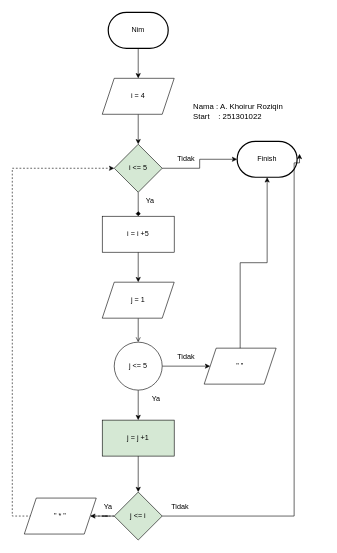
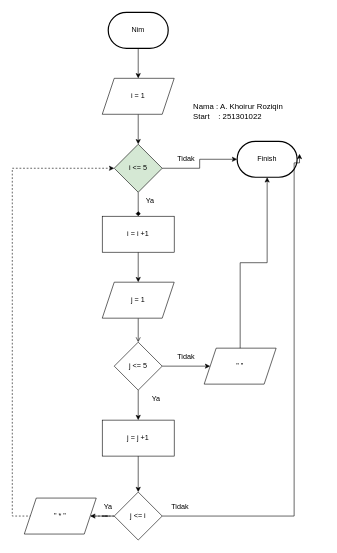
node "i = 4": label "i = 4" -> "i = 1"
node "i = i +5": label "i = i +5" -> "i = i +1"
node "j <= 5": shape ellipse -> diamond
node "j = j +1": fillcolor #d5e8d4 -> #ffffff
node "j <= i": fillcolor #d5e8d4 -> #ffffff
